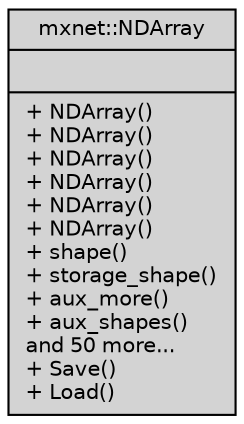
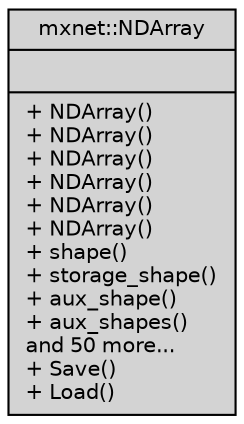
node "mxnet::NDArray": text "+ aux_more()" -> "+ aux_shape()"
